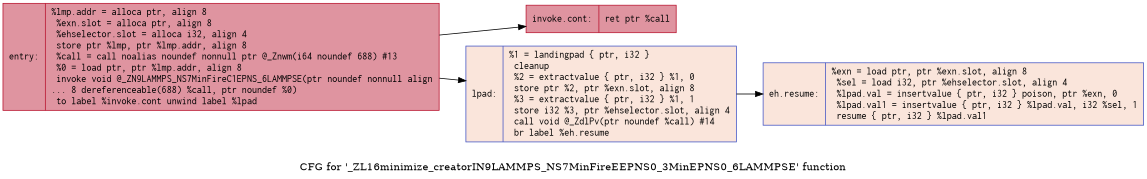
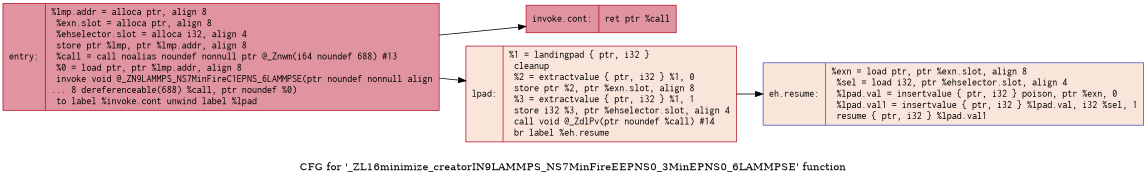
node "lpad:": color #3d50c3ff -> #b70d28ff
